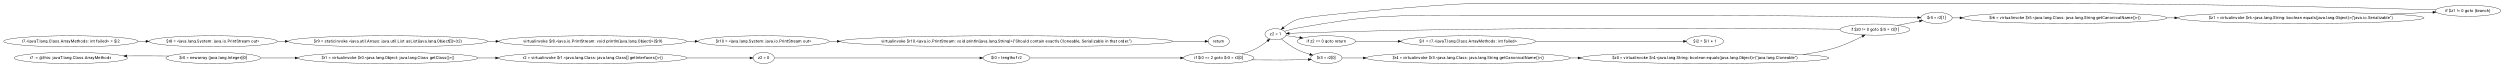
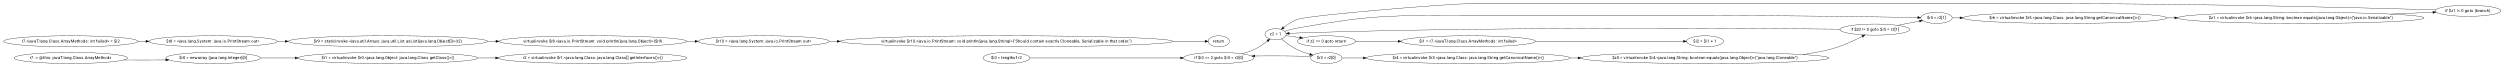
edge "$r0 = newarray (java.lang.Integer)[0]" -> "r7 := @this: javaT.lang.Class.ArrayMethods": reversed
node "z2 = 0": removed
edge "if $i0 == 2 goto $r3 = r2[0]" -> "$r3 = r2[0]": reversed
